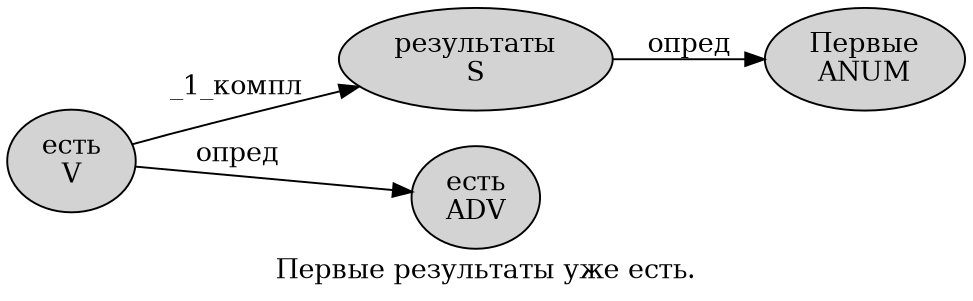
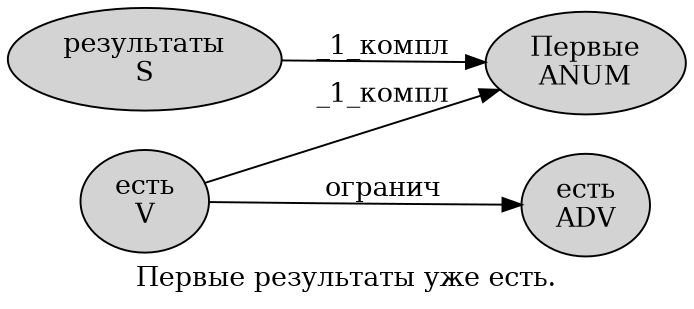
edge "результаты S" -> "Первые ANUM": label "опред" -> "_1_компл"
edge "есть V" -> "результаты S": now "есть V" -> "Первые ANUM"
edge "есть V" -> "есть ADV": label "опред" -> "огранич"
